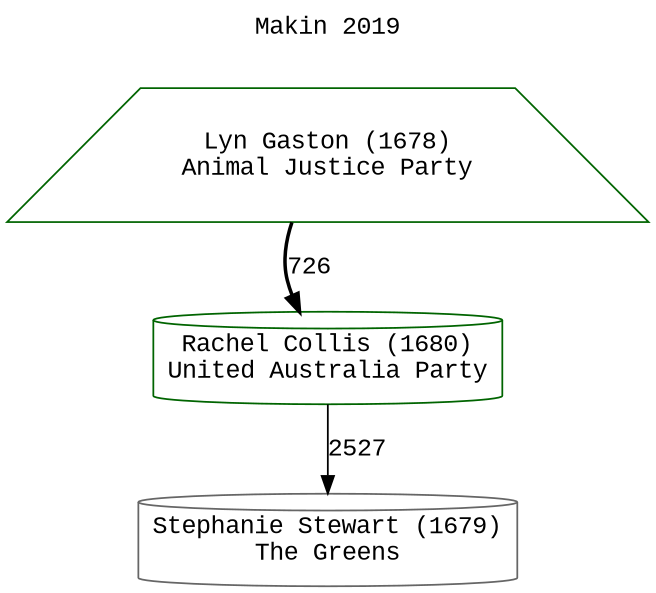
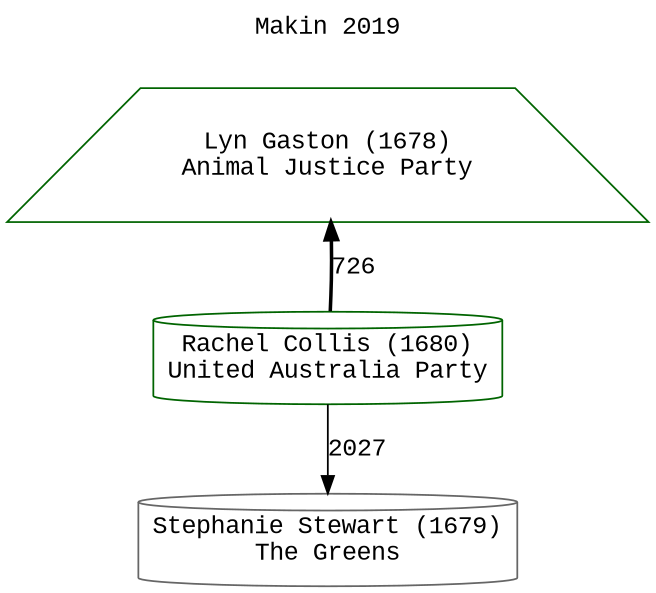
edge "Lyn Gaston (1678) Animal Justice Party" -> "Rachel Collis (1680) United Australia Party": reversed
edge "Rachel Collis (1680) United Australia Party" -> "Stephanie Stewart (1679) The Greens": label "2527" -> "2027"
